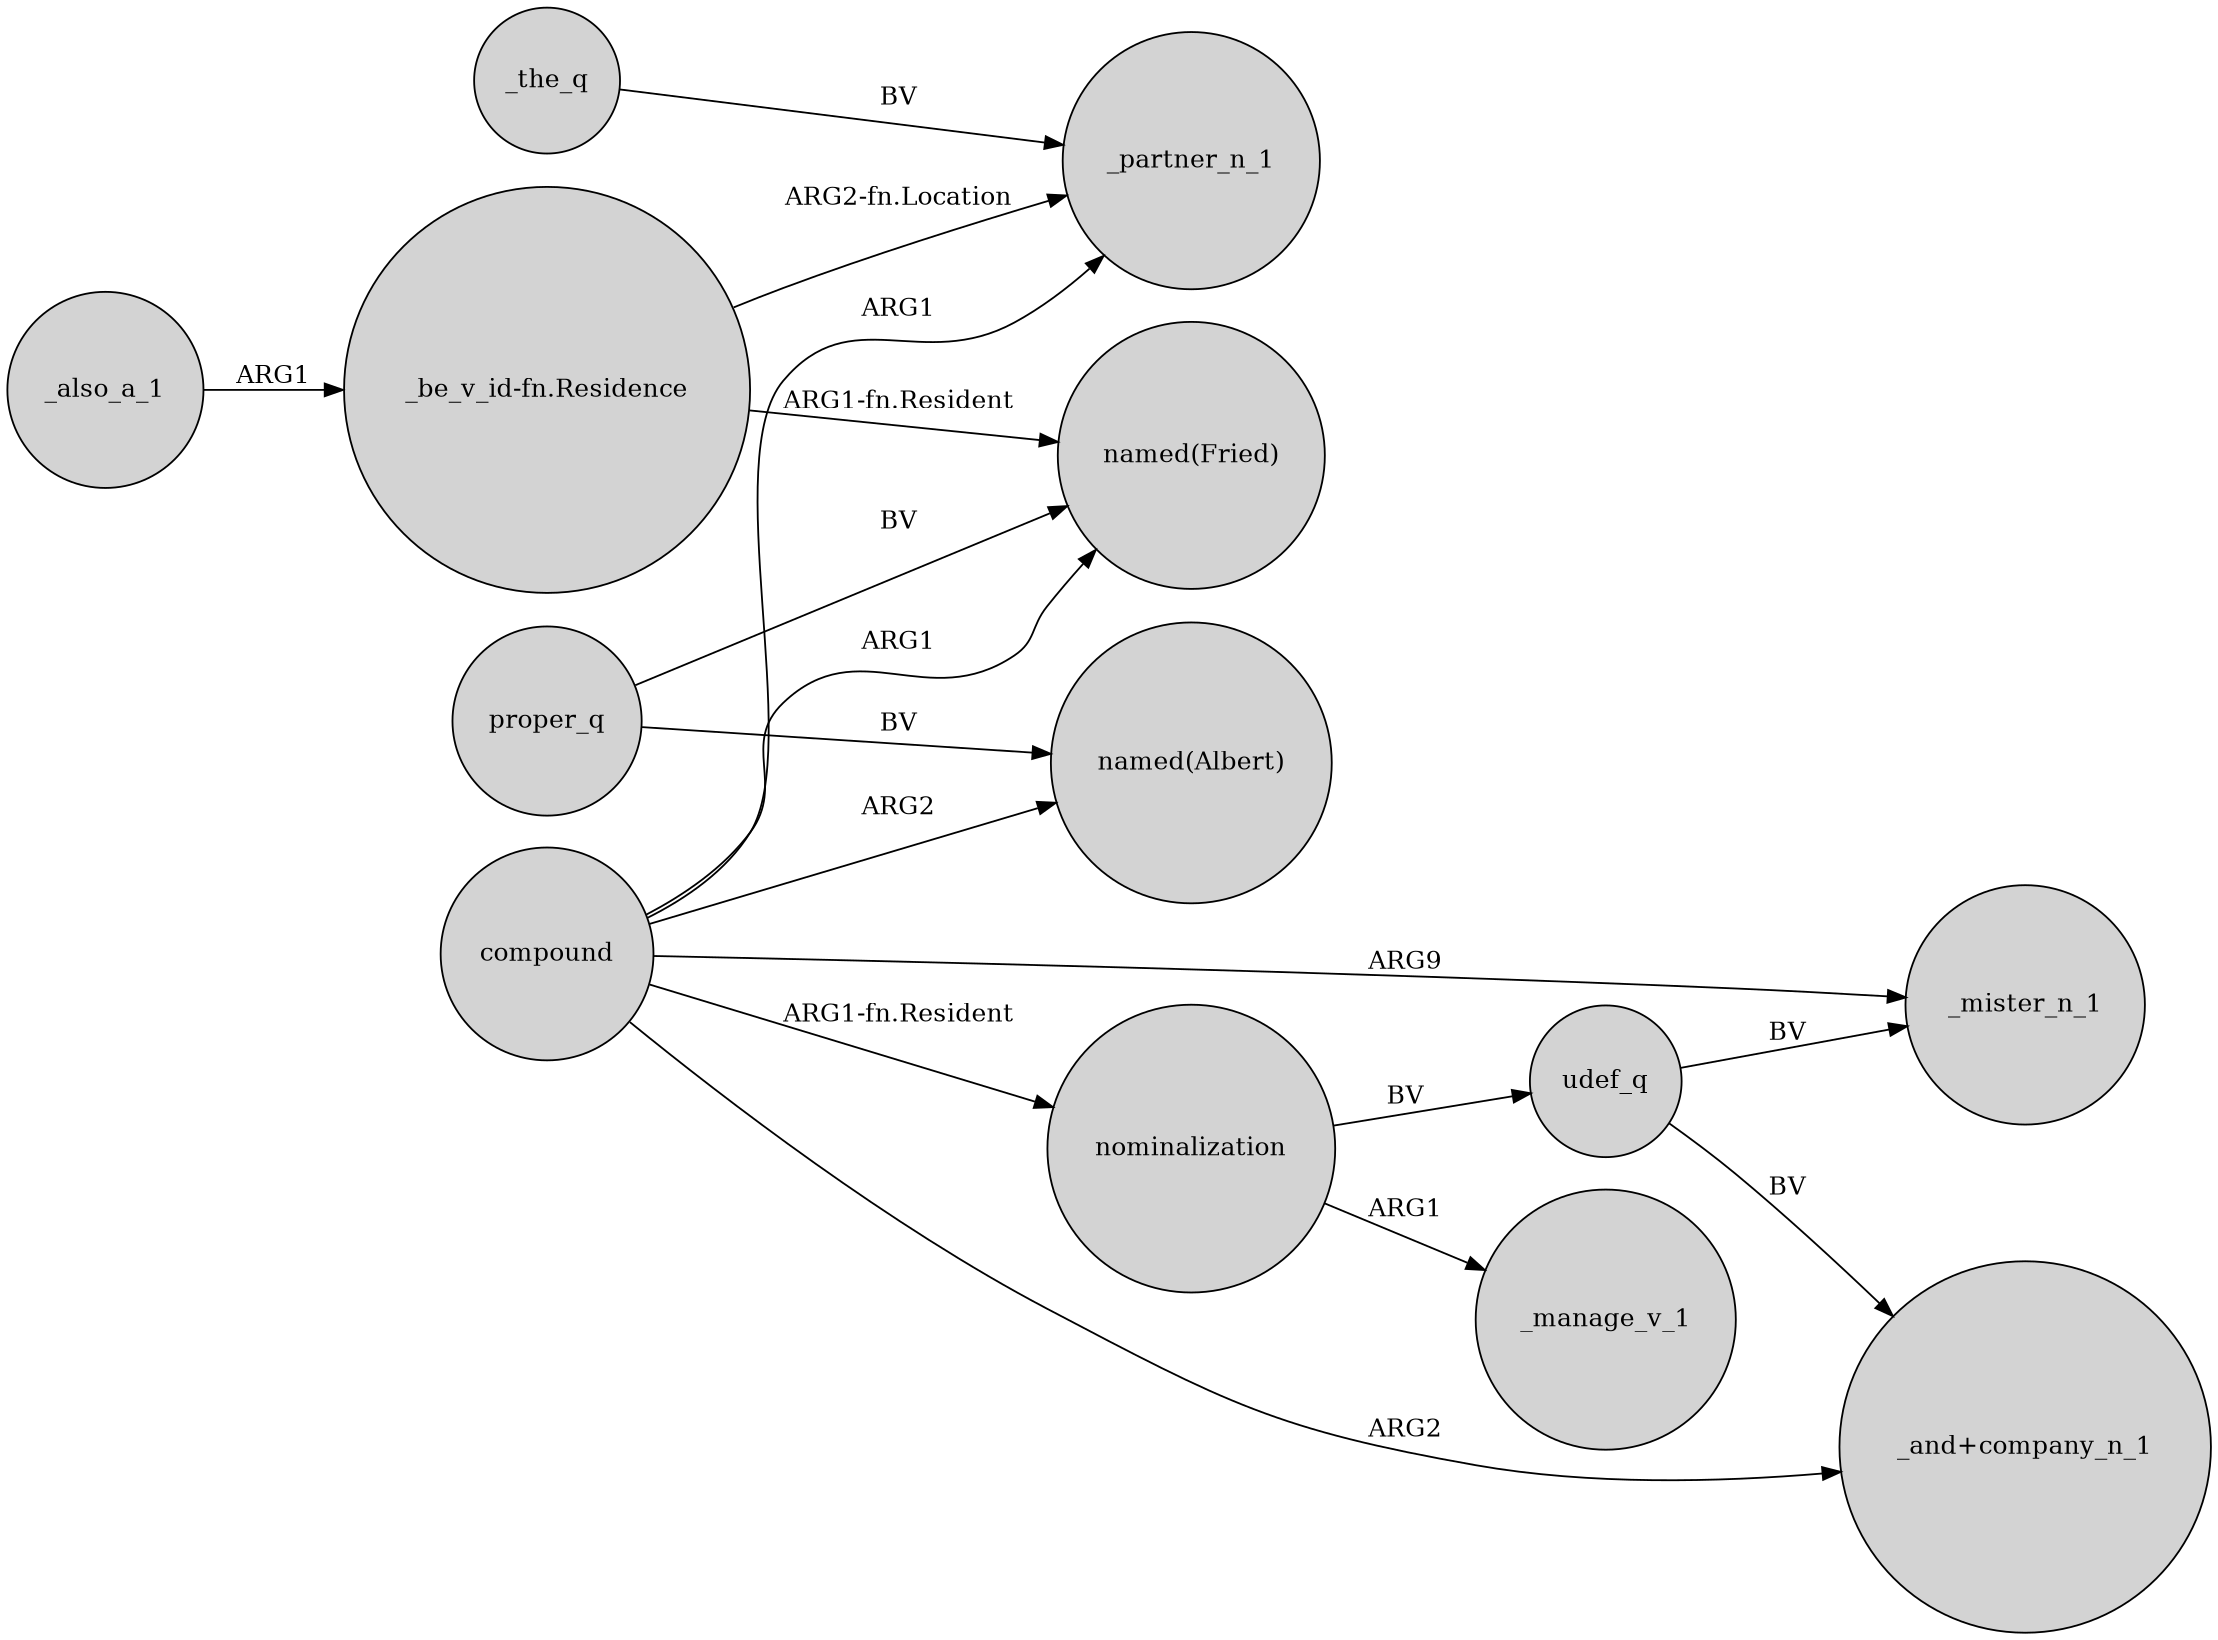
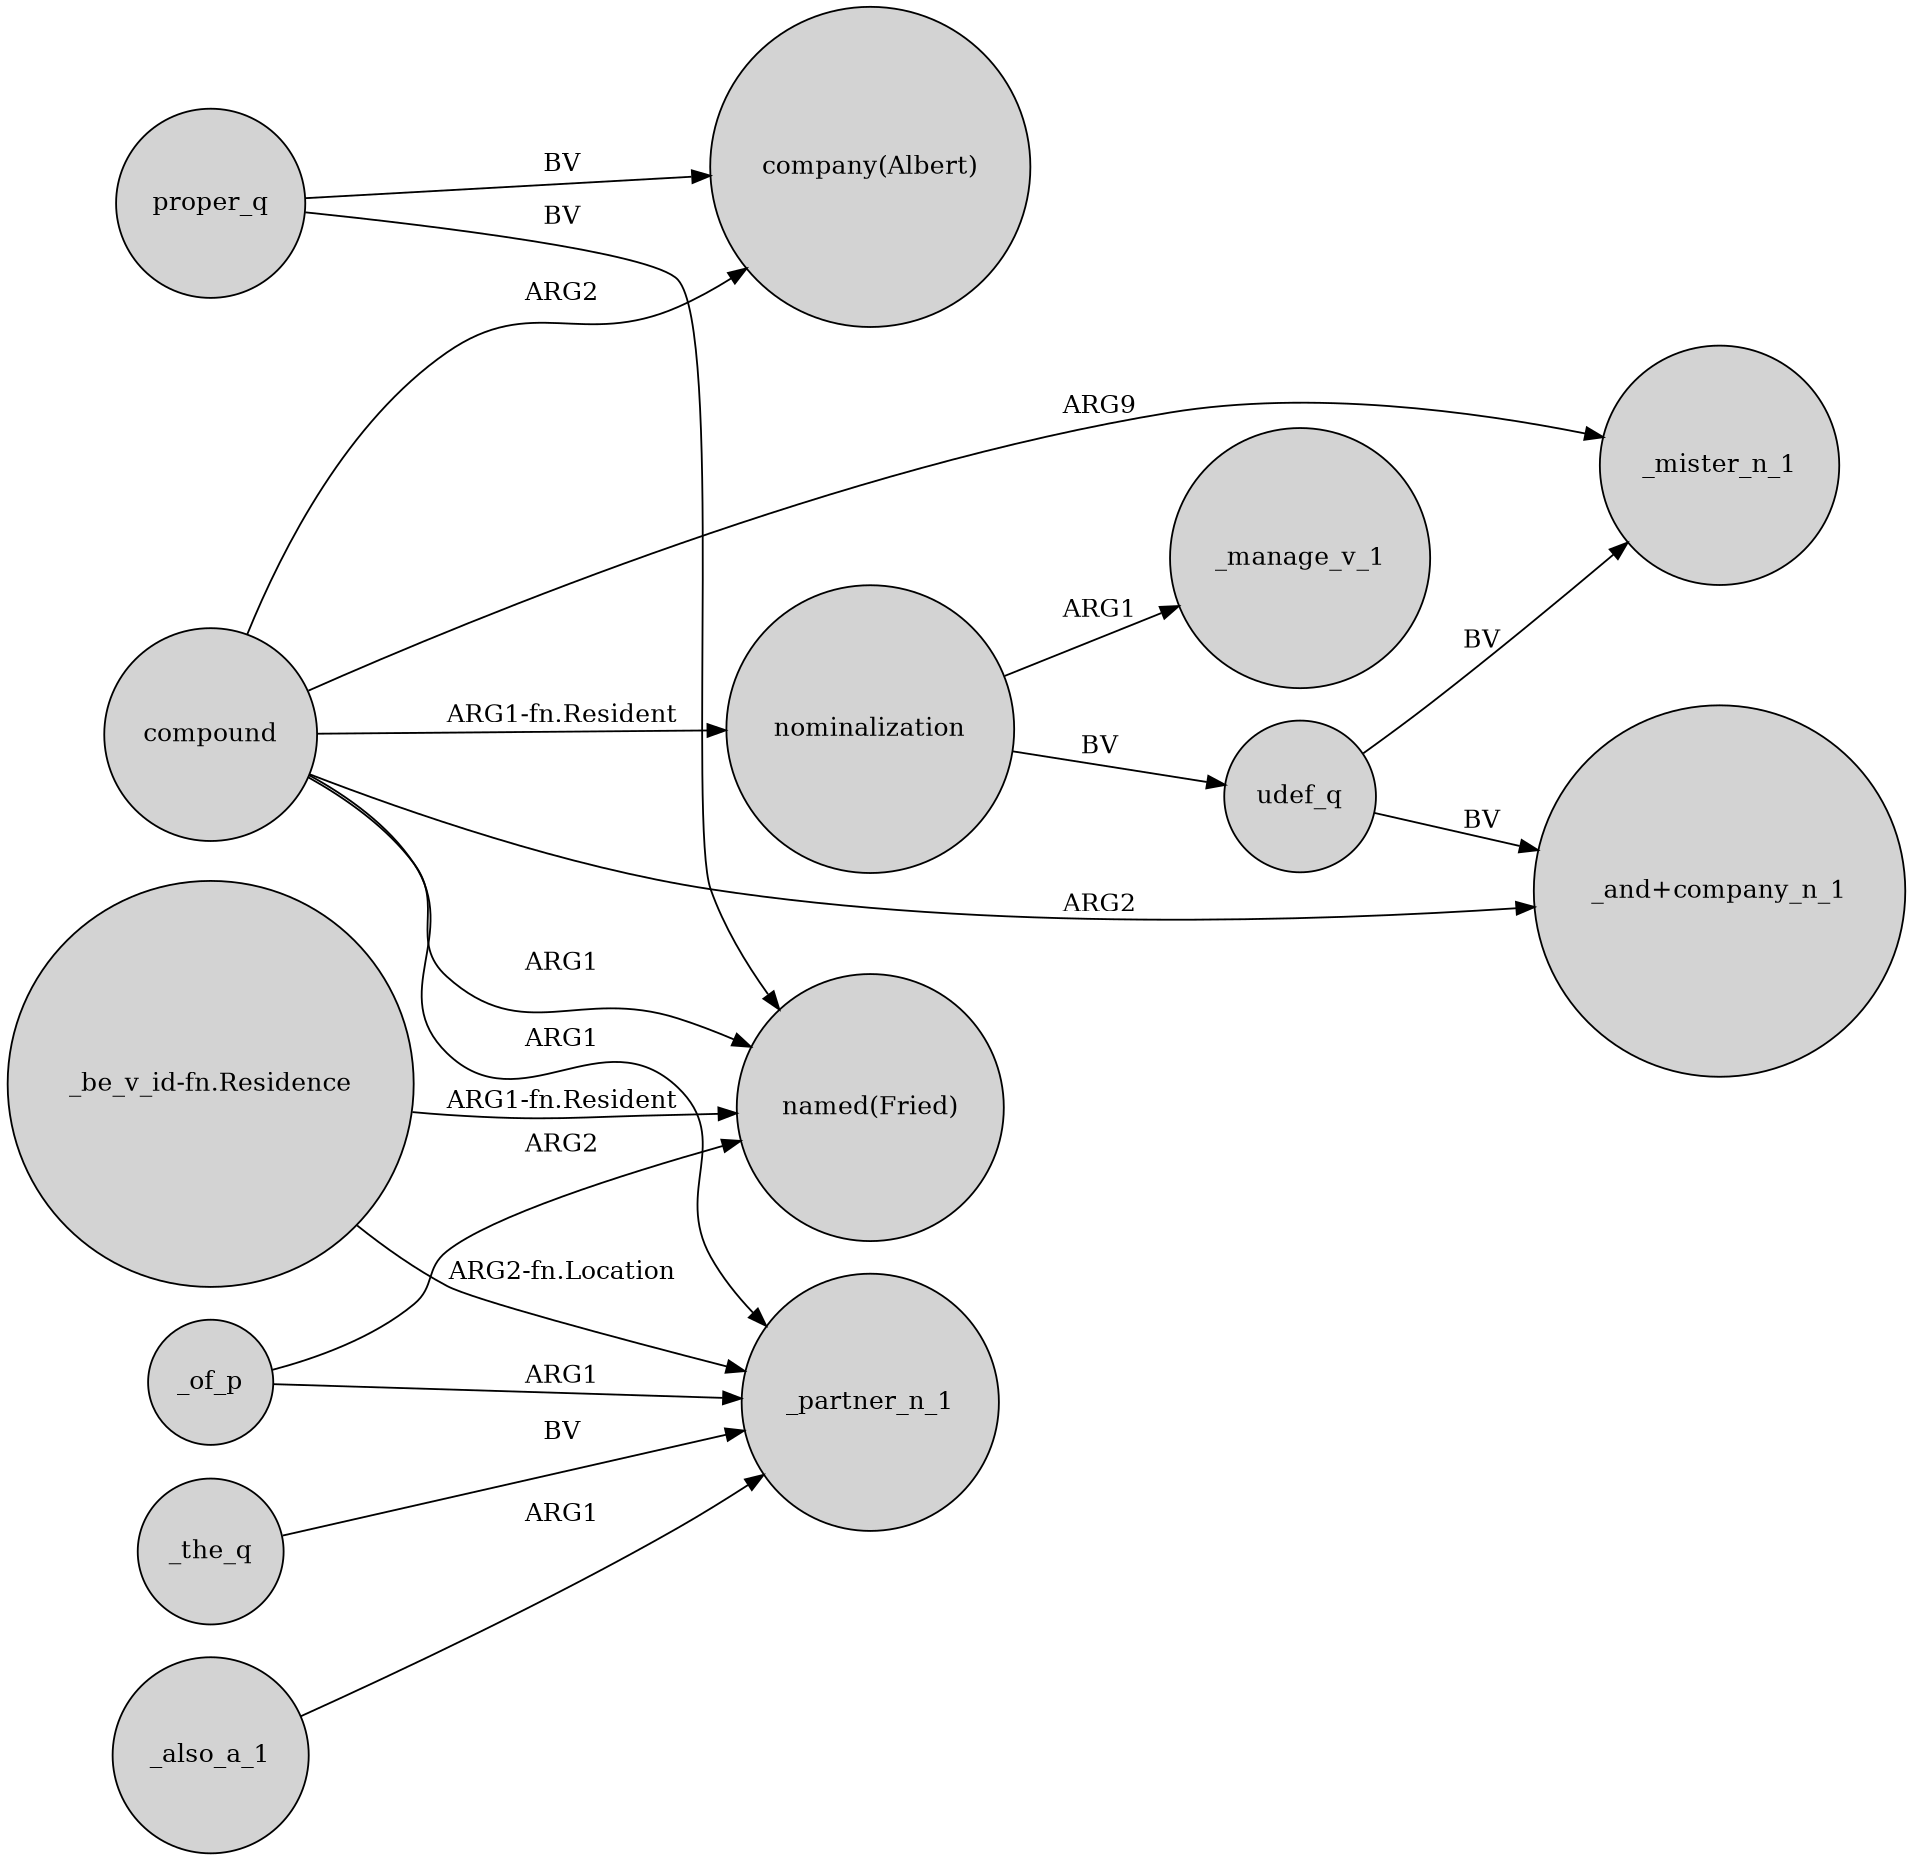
edge "_also_a_1" -> "_be_v_id-fn.Residence": now "_also_a_1" -> "_partner_n_1"
node "named(Albert)": label "named(Albert)" -> "company(Albert)"
node "_of_p": added
